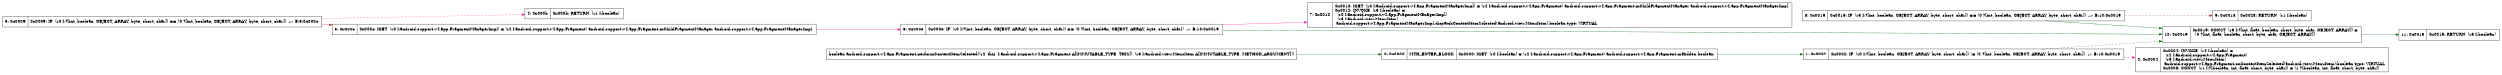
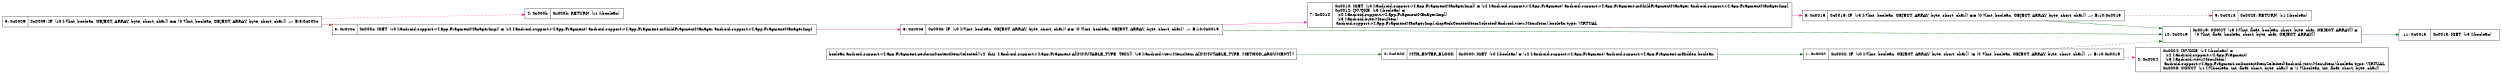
edge "7: 0x0010" -> "8: 0x0016": added
node "7: 0x0010": text "(r3 I:android.view.MenuItem)" -> "(r3 I:android.byte.MenuItem)"
node "11: 0x001a": text "0x001a: RETURN  (r3 I:boolean)" -> "0x001a: IGET  (r3 I:boolean)"
